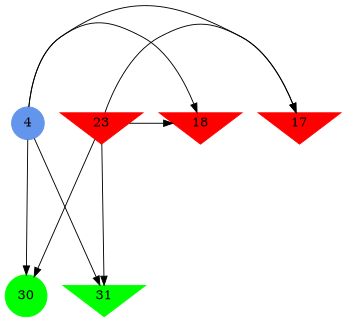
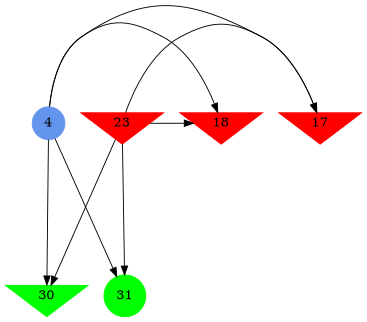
node "30": shape circle -> invtriangle
node "31": shape invtriangle -> circle
